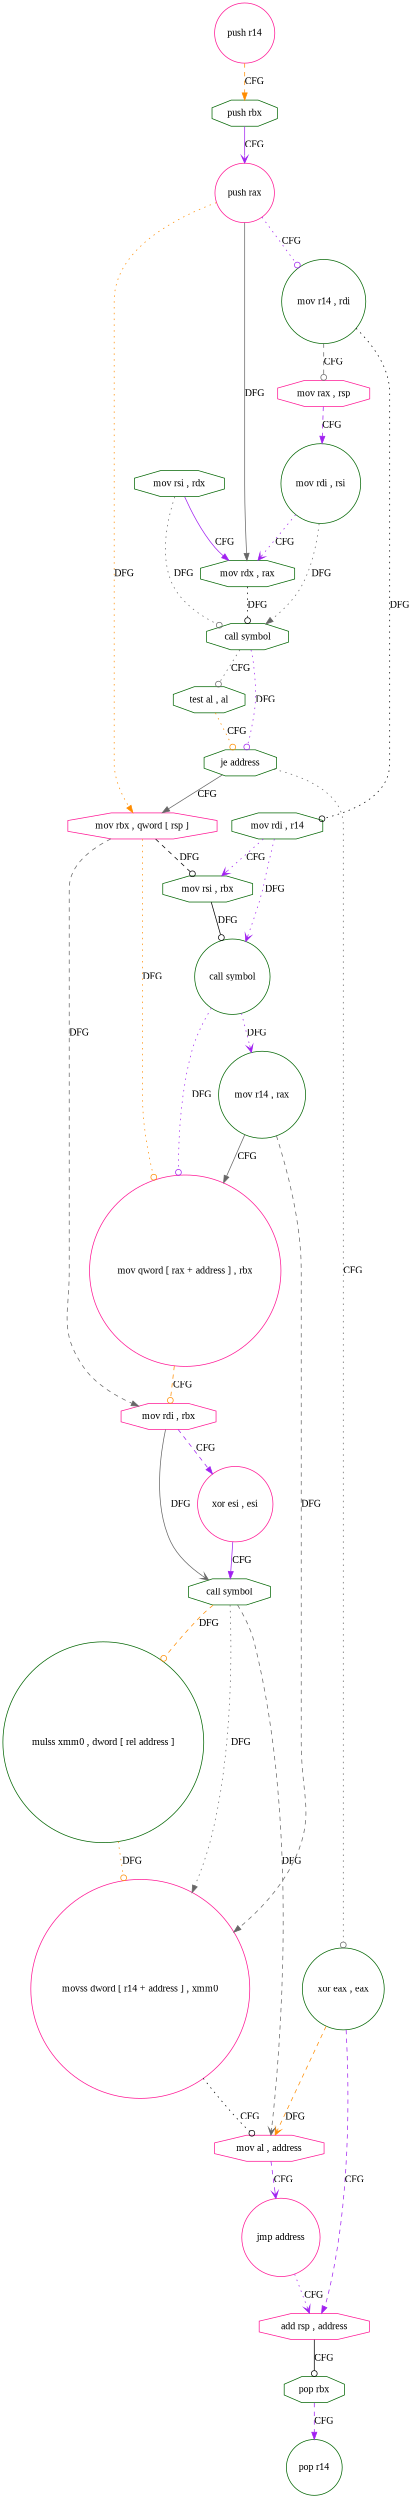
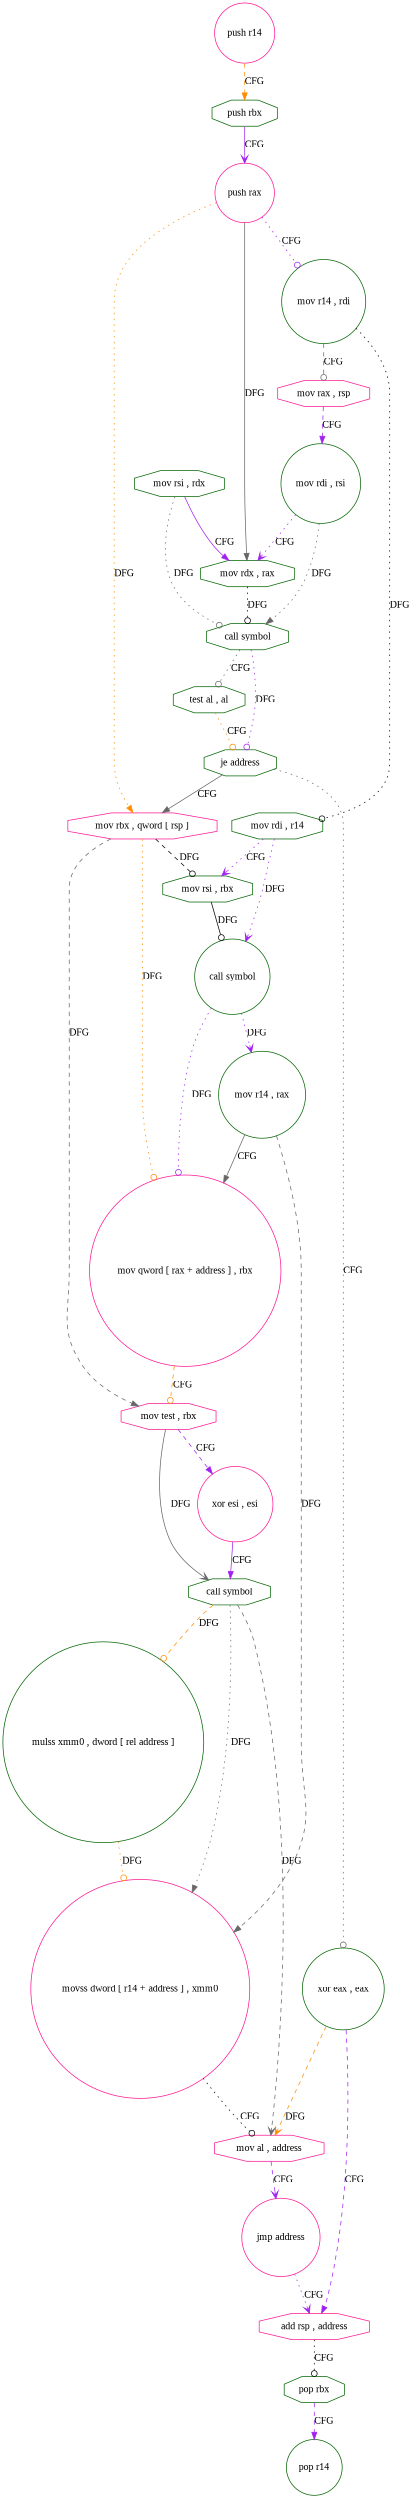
node "mov rdi , rbx": label "mov rdi , rbx" -> "mov test , rbx"
edge "add rsp , address" -> "pop rbx": style solid -> dotted
